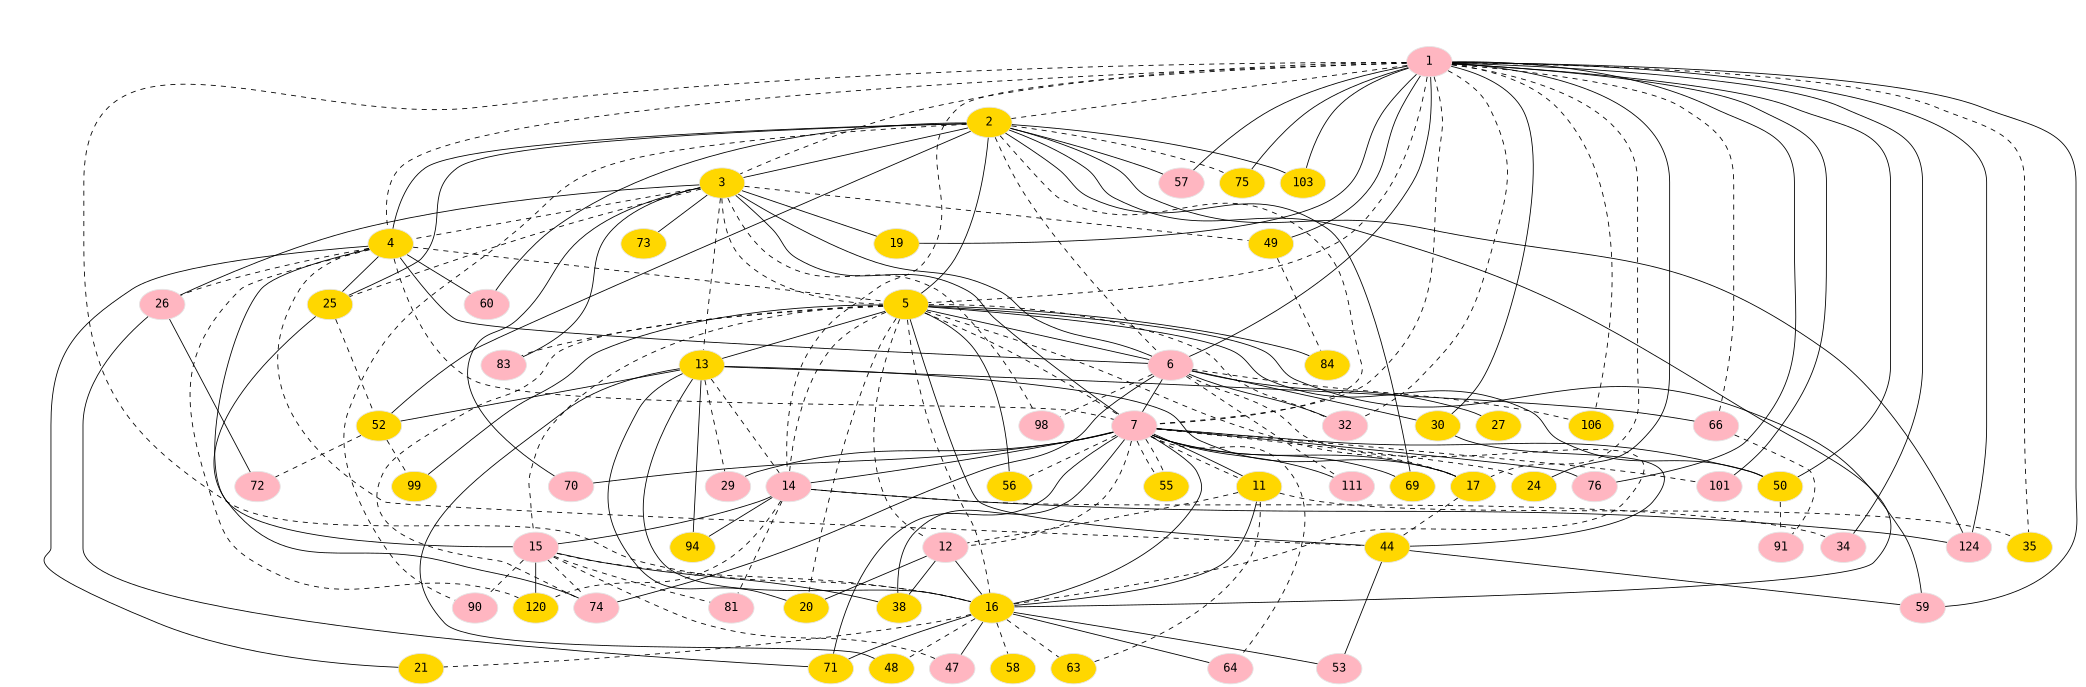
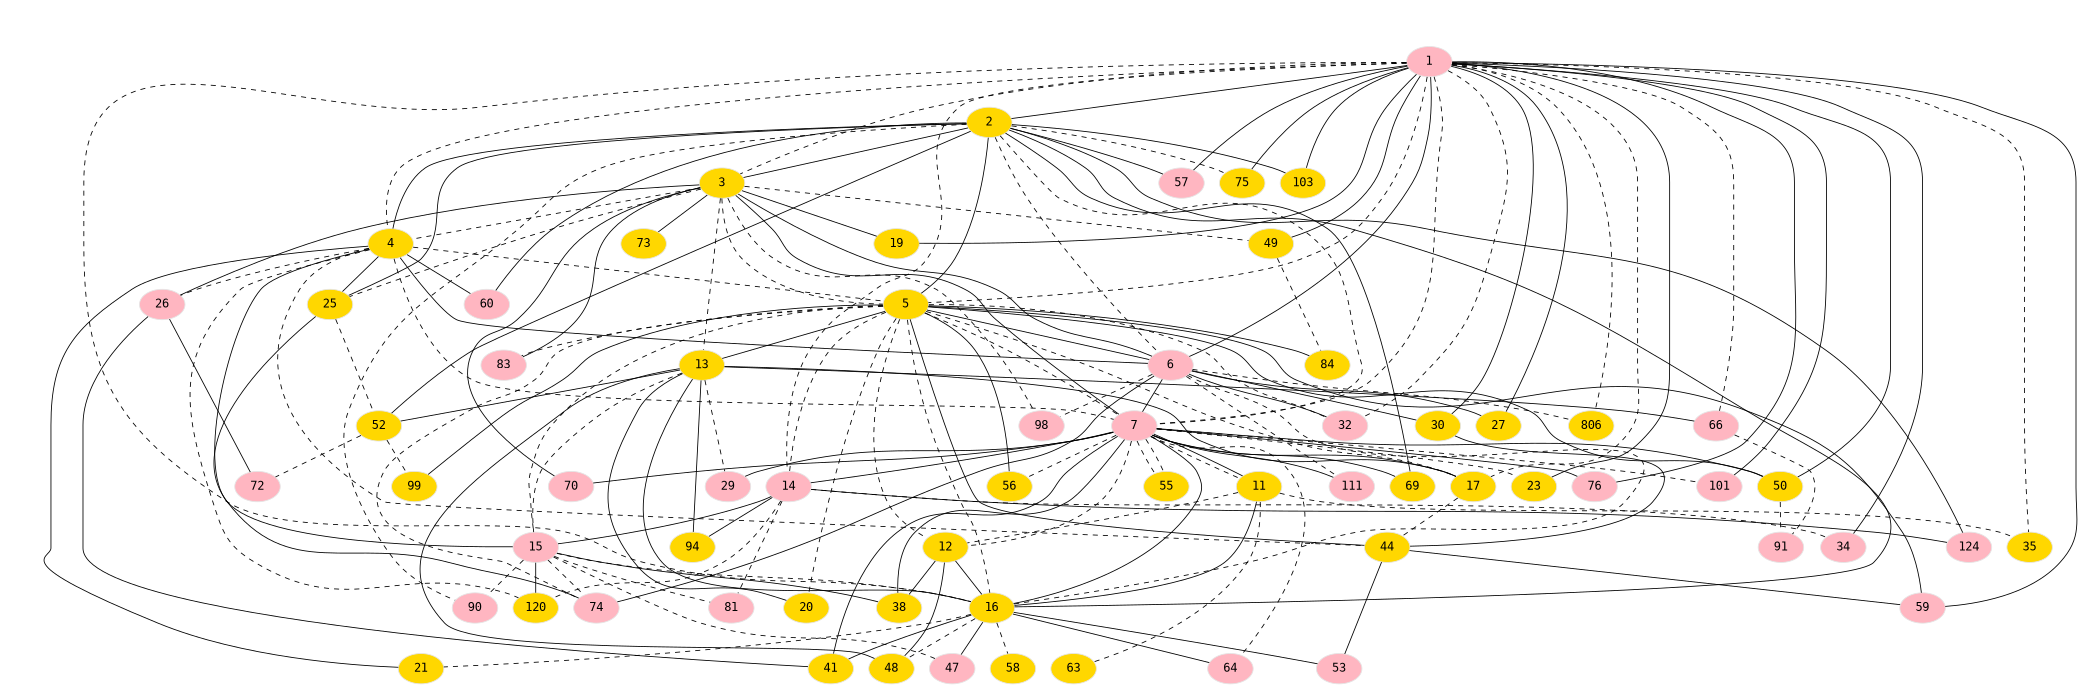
edge "1" -- "2": style dashed -> solid
edge "1" -- "124": now "1" -- "27"
edge "13" -- "14": now "13" -- "15"
node "106": label "106" -> "806"
node "24": label "24" -> "23"
node "12": fillcolor lightpink -> gold
edge "12" -- "20": now "12" -- "48"
edge "16" -- "63": removed
node "71": label "71" -> "41"
